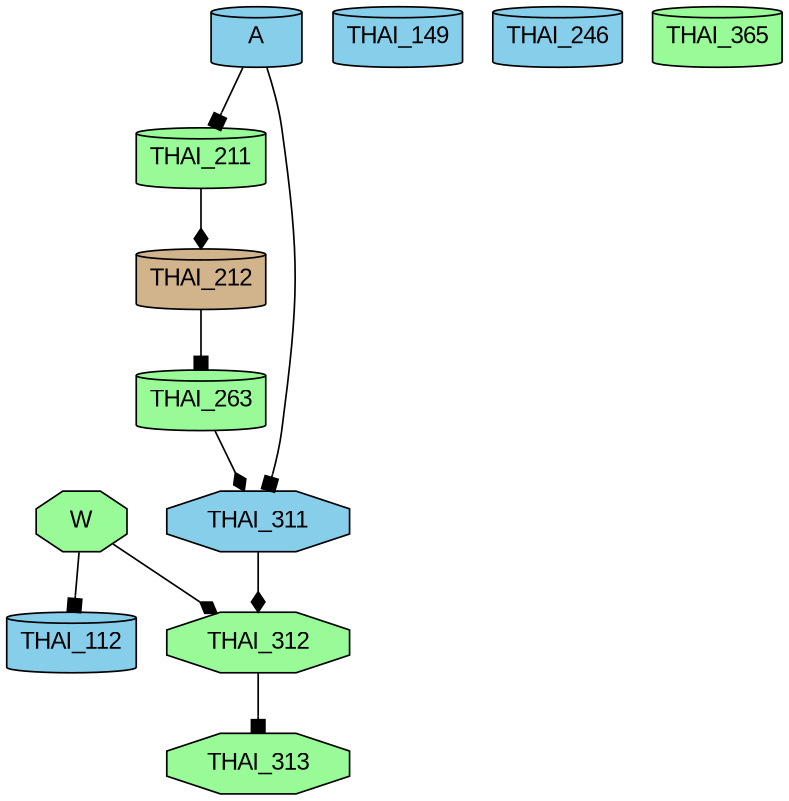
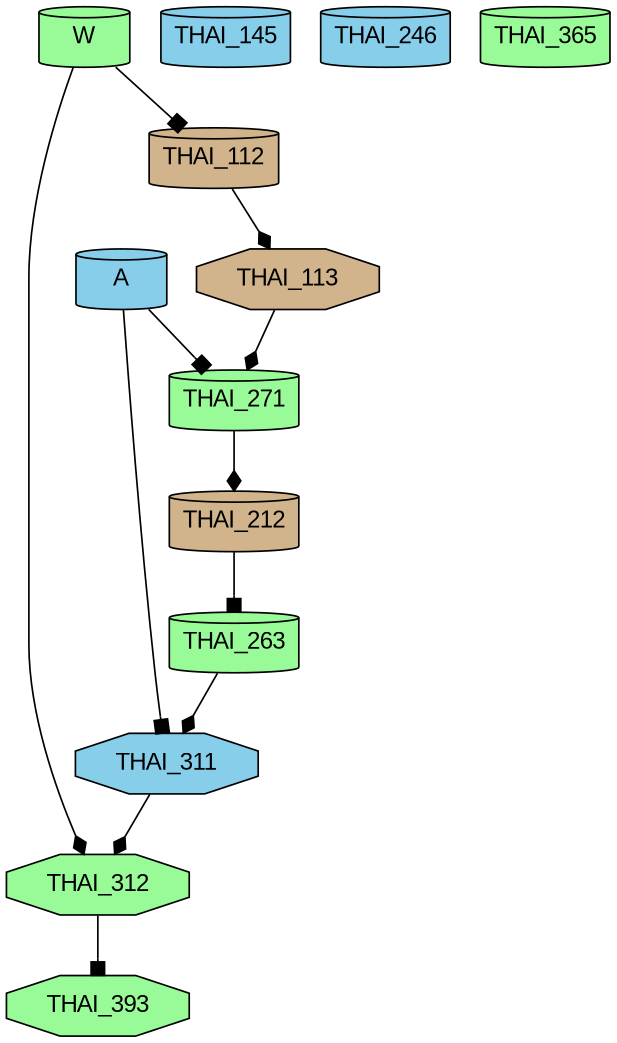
node "THAI_149": label "THAI_149" -> "THAI_145"
node "THAI_211": label "THAI_211" -> "THAI_271"
node "THAI_113": added
node "W": shape octagon -> cylinder
node "THAI_112": fillcolor skyblue -> tan
node "THAI_313": label "THAI_313" -> "THAI_393"
